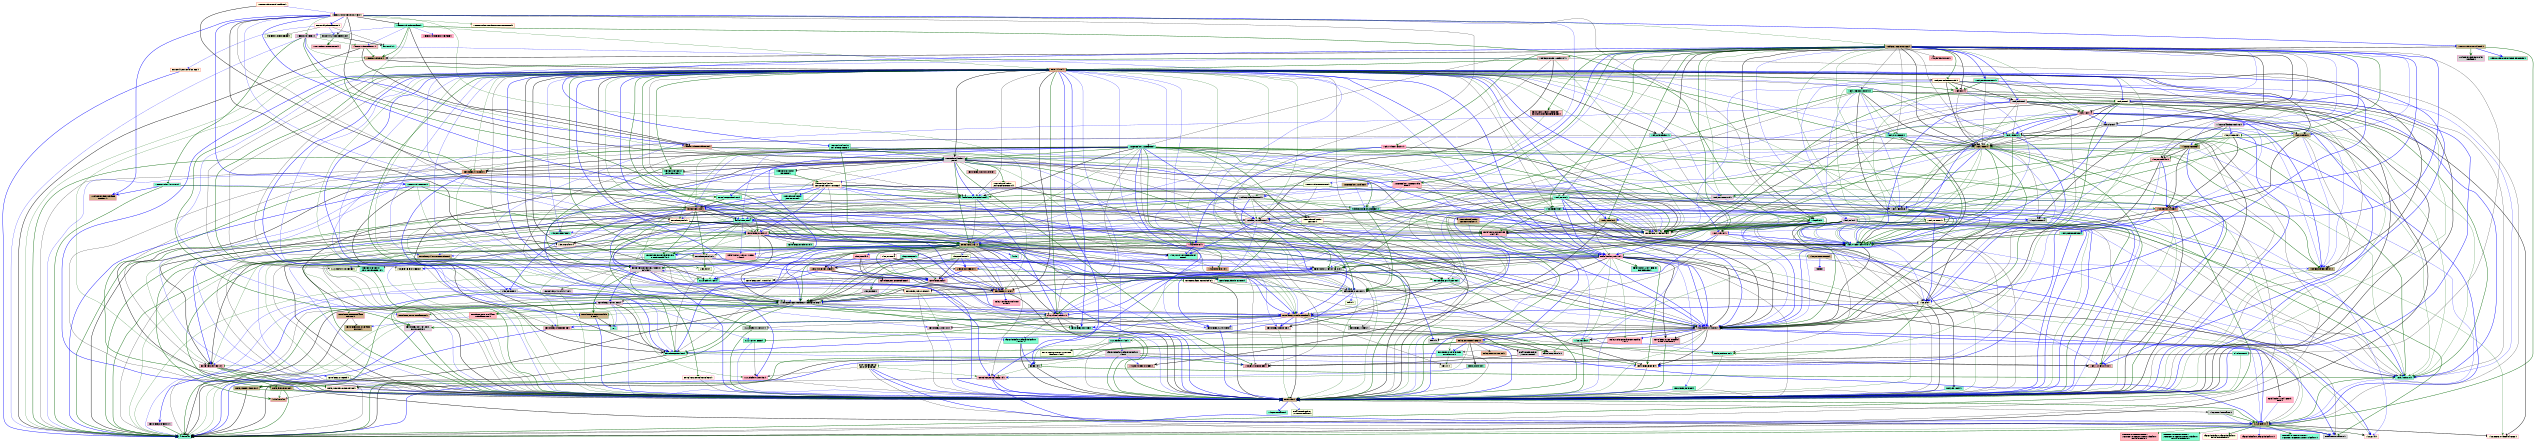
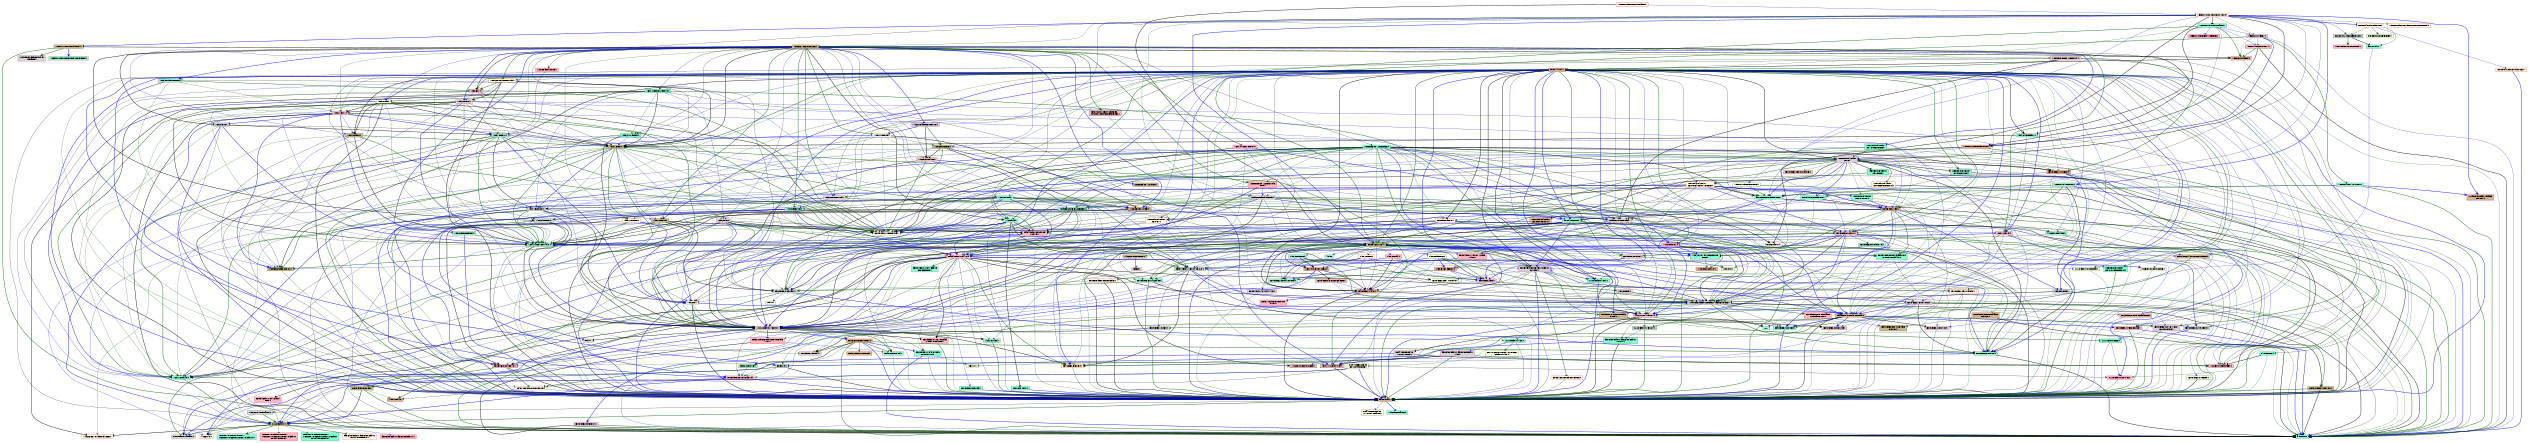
edge "UObject/NoExportTypes.h" -> "Math/RangeBound.h": style solid -> bold
edge "UObject/NoExportTypes.h" -> "Math/Vector4.h": now "Misc/FallbackStruct.h" -> "Math/Vector4.h"
